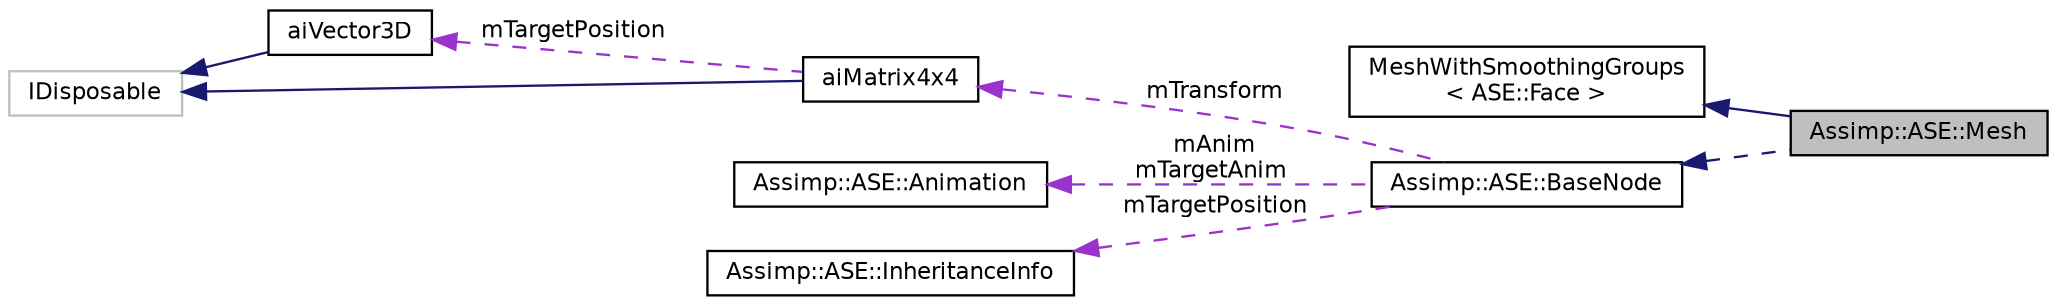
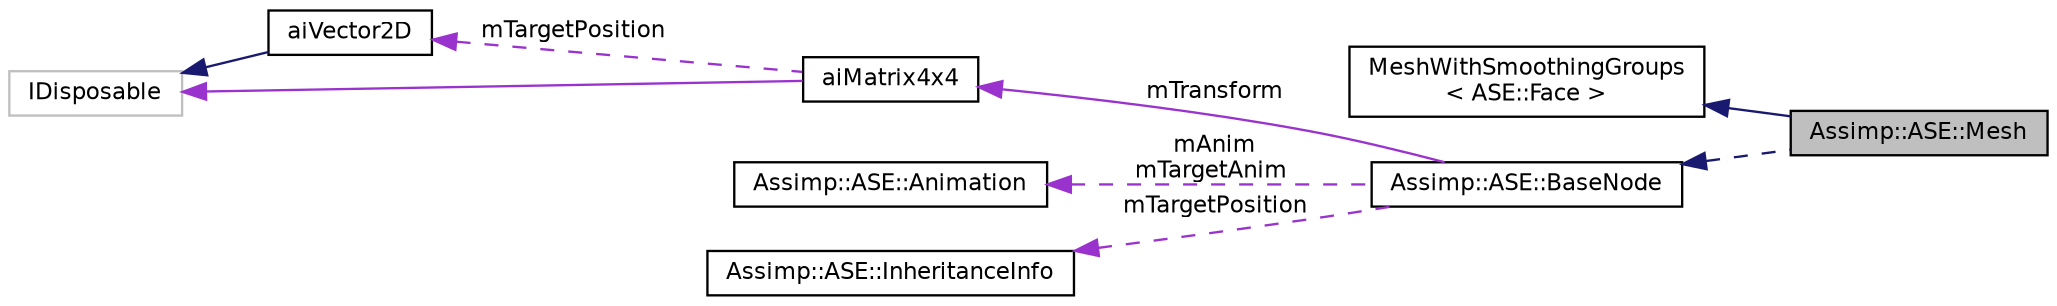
node "aiVector3D": label "aiVector3D" -> "aiVector2D"
edge "aiMatrix4x4" -> "IDisposable": color midnightblue -> darkorchid3
edge "Assimp::ASE::BaseNode" -> "aiMatrix4x4": style dashed -> solid
